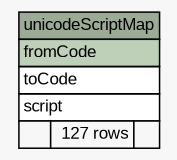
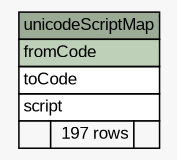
node "unicodeScriptMap": text "127 rows" -> "197 rows"
